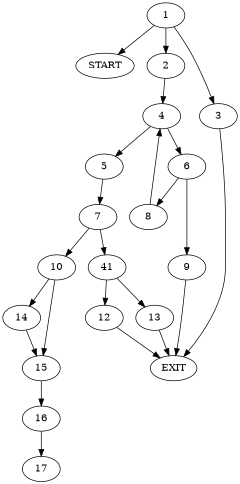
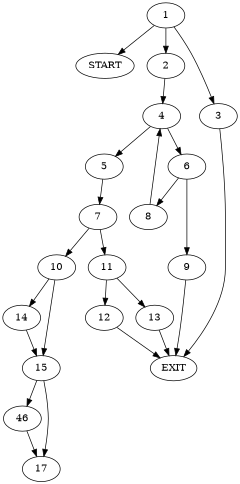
node "41": label "41" -> "11"
edge "15" -> "17": added
node "16": label "16" -> "46"
